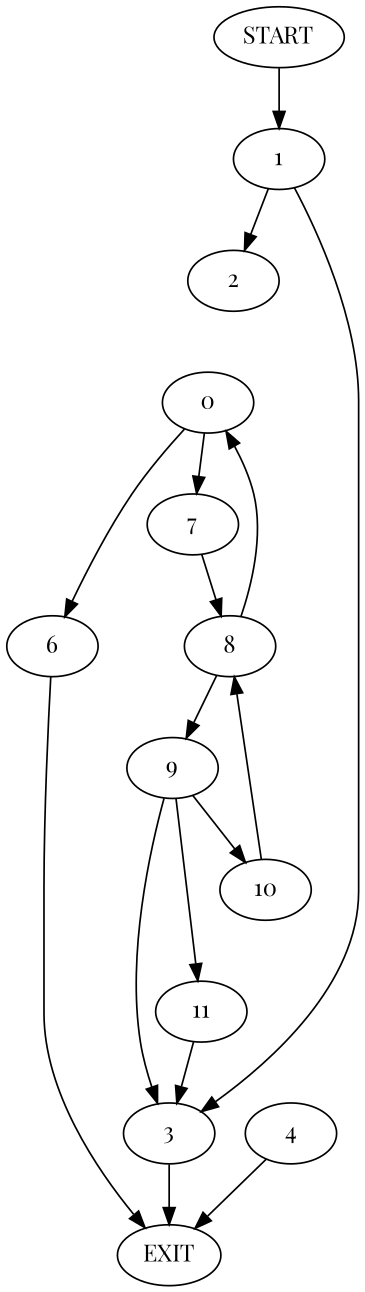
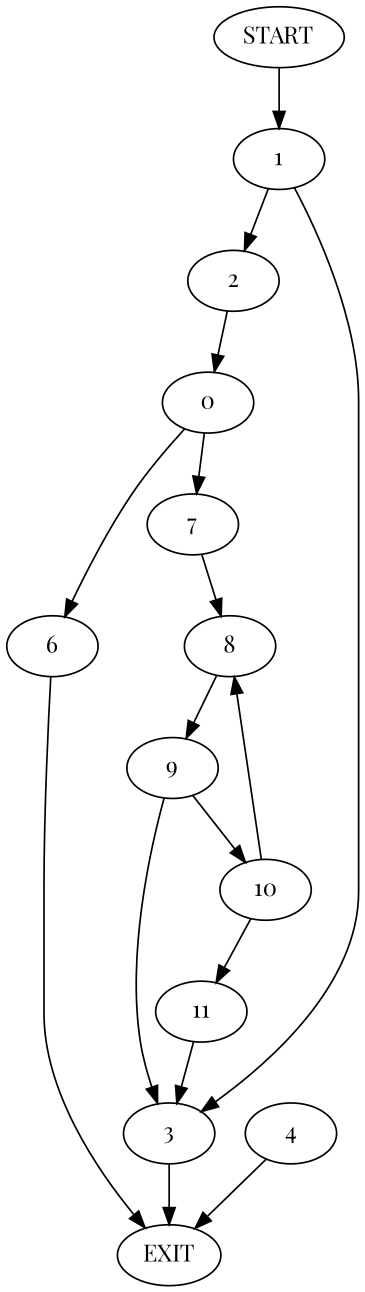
edge "8" -> "0": now "2" -> "0"
edge "9" -> "11": now "10" -> "11"
